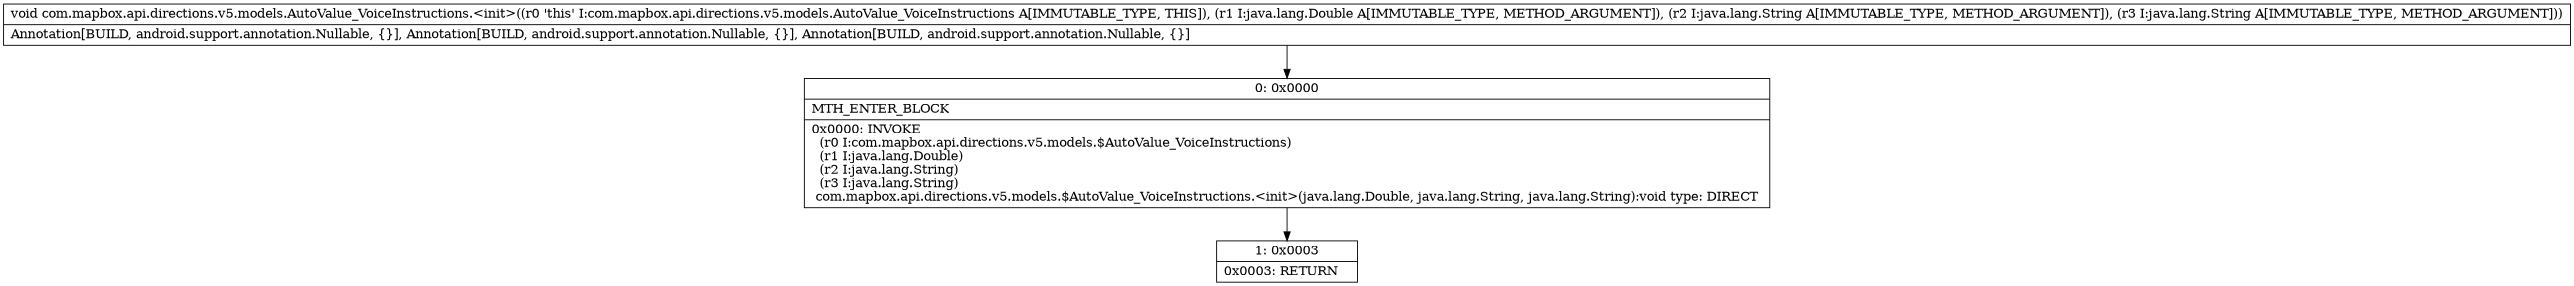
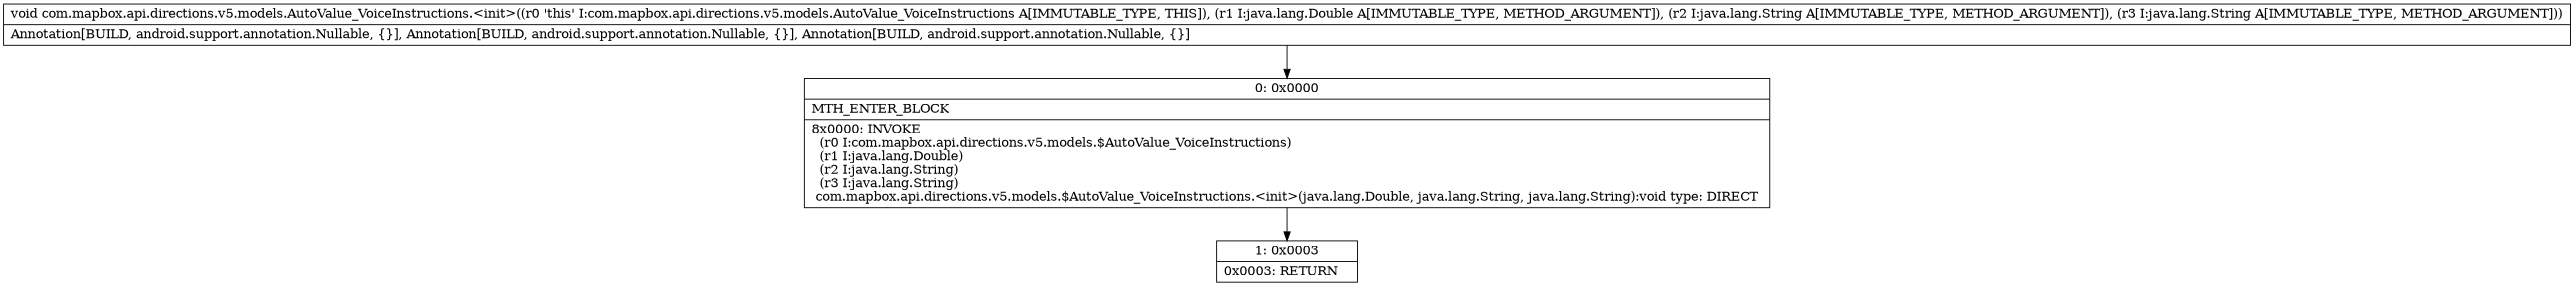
node "0: 0x0000": text "0x0000: INVOKE" -> "8x0000: INVOKE"
